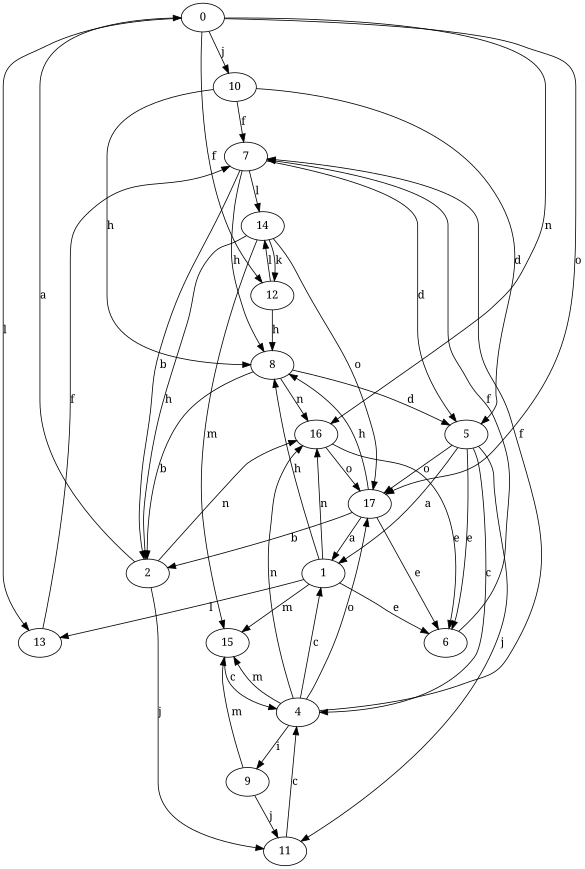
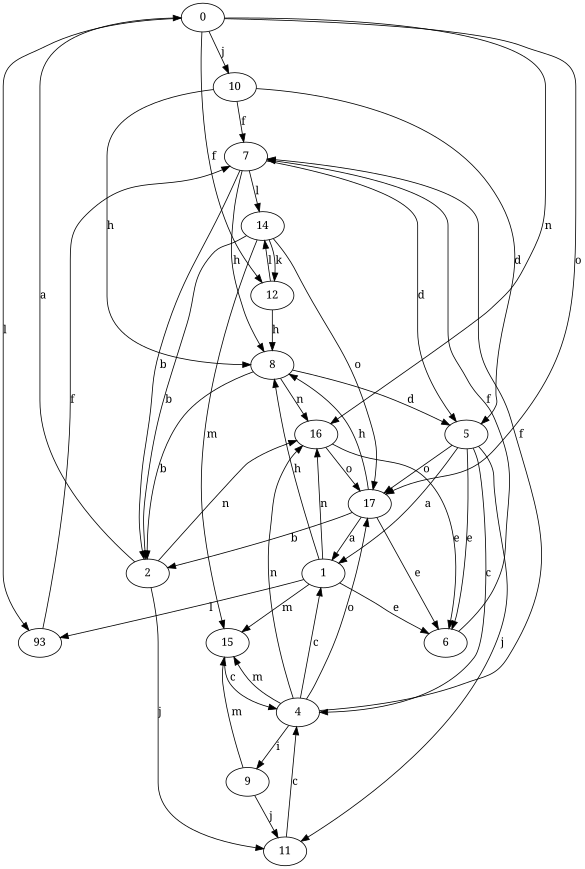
edge "14" -> "2": label "h" -> "b"
node "13": label "13" -> "93"
